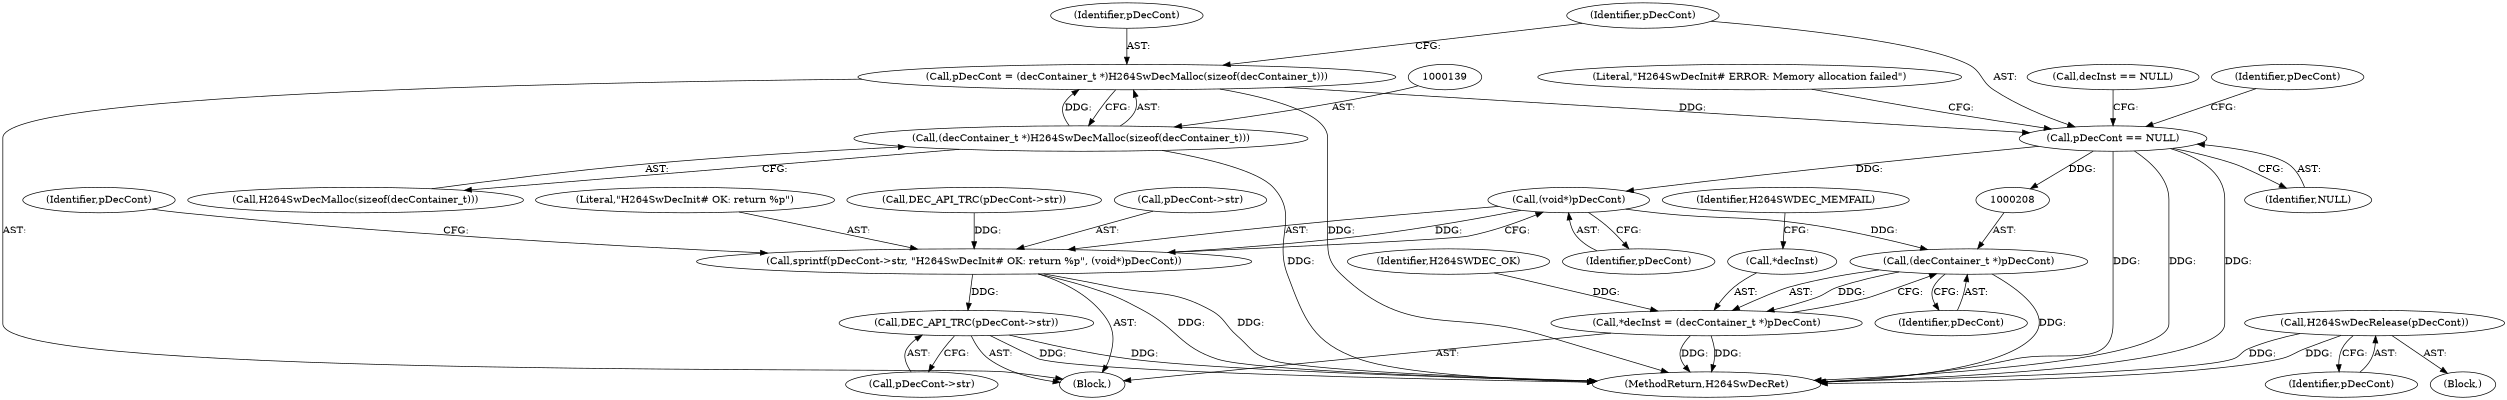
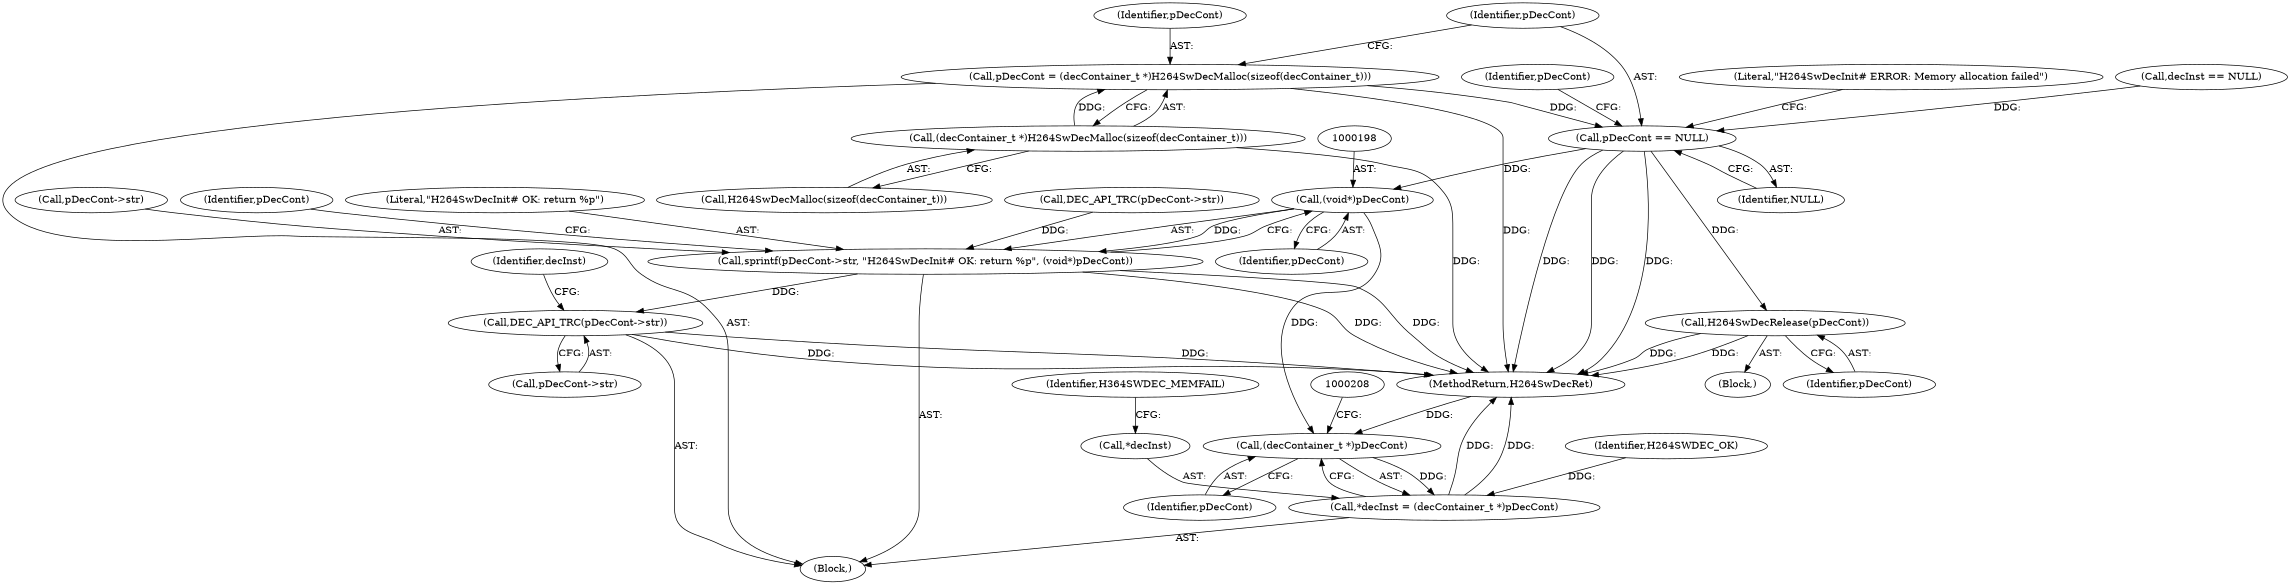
node "1000139": removed
edge "(Call,decInst == NULL)" -> "(Call,pDecCont == NULL)": label "CFG: " -> "DDG: "
node "1000198": added
edge "(Call,pDecCont == NULL)" -> "1000208": now "(Call,pDecCont == NULL)" -> "(Call,H264SwDecRelease(pDecCont))"
edge "(Call,pDecCont == NULL)" -> "(Identifier,NULL)": label "CFG: " -> "AST: "
edge "(Identifier,NULL)" -> "(Call,pDecCont == NULL)": label "AST: " -> "CFG: "
node "(Identifier,H264SWDEC_MEMFAIL)": label "(Identifier,H264SWDEC_MEMFAIL)" -> "(Identifier,H364SWDEC_MEMFAIL)"
edge "1000208" -> "(Call,(decContainer_t *)pDecCont)": label "AST: " -> "CFG: "
node "(Identifier,decInst)": added
edge "(Call,(decContainer_t *)pDecCont)" -> "(MethodReturn,H264SwDecRet)": reversed
